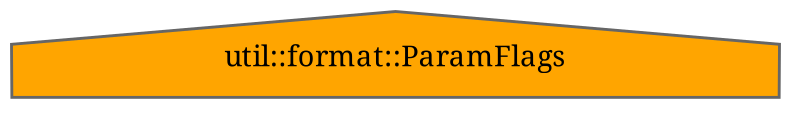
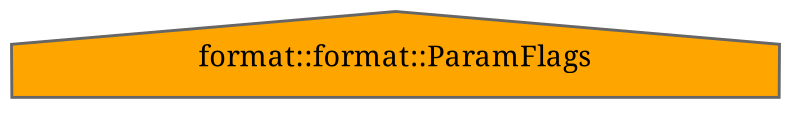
node "util::format::ParamFlags": label "util::format::ParamFlags" -> "format::format::ParamFlags"
